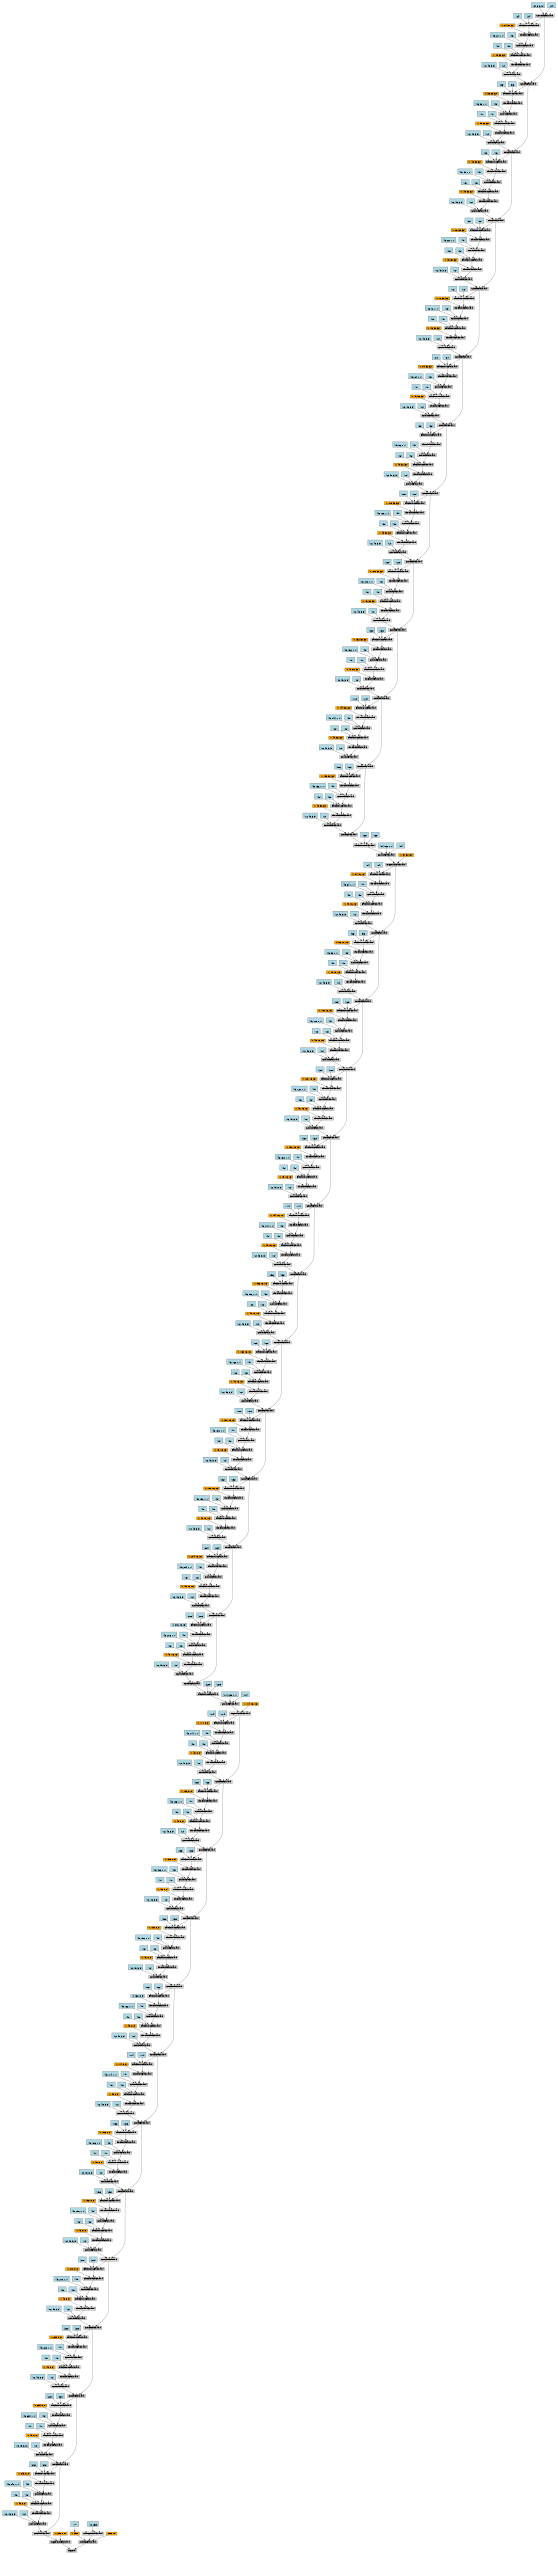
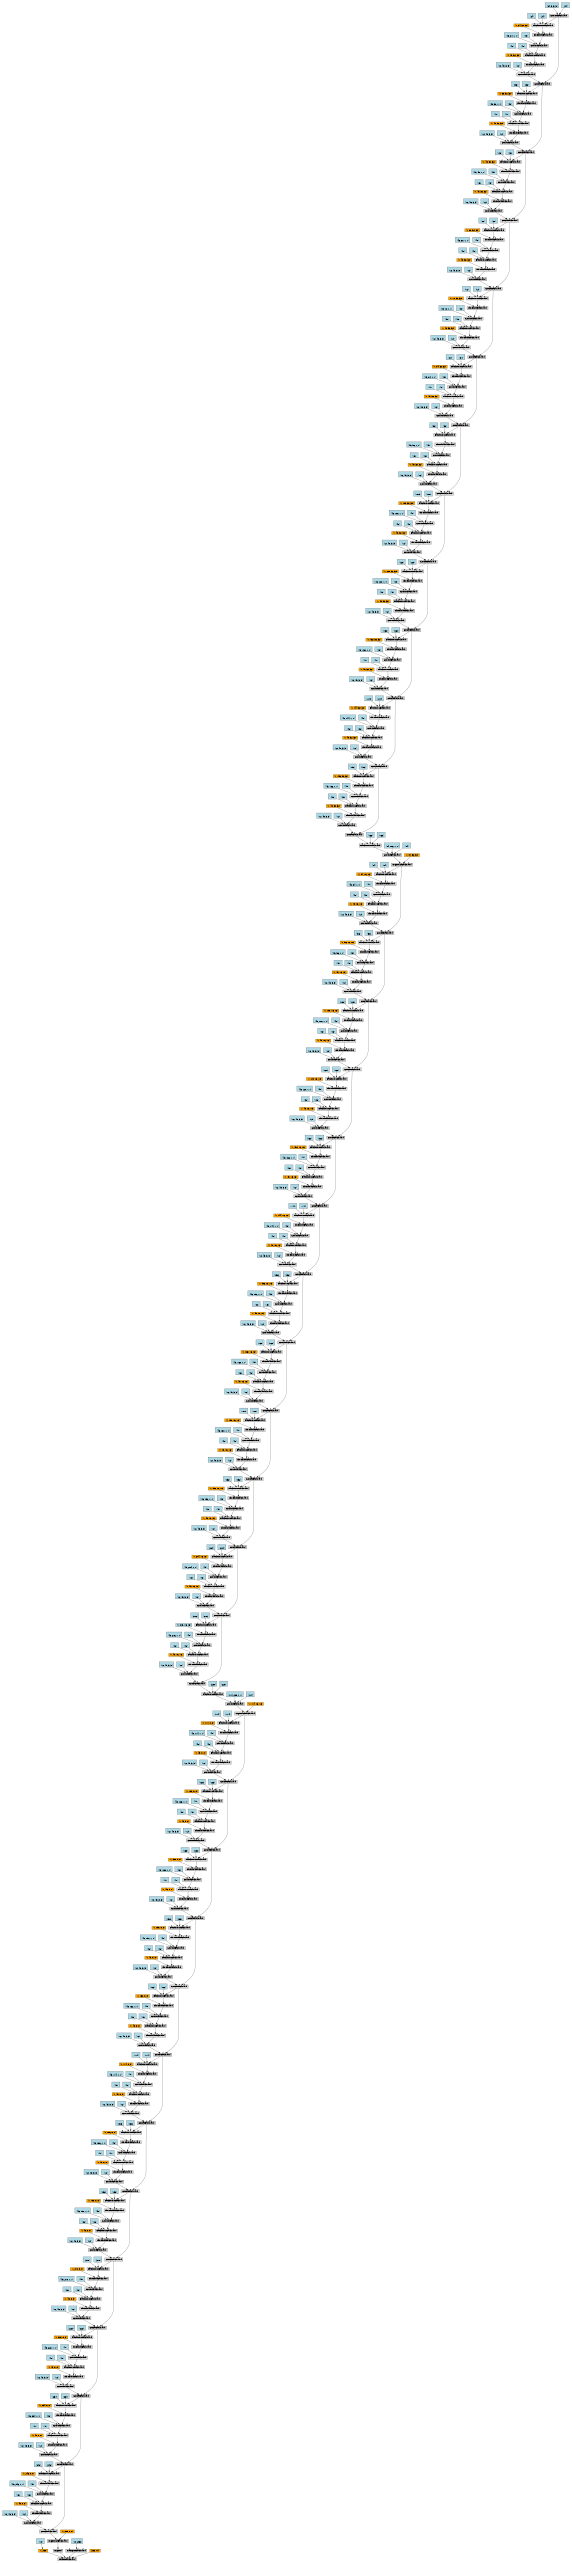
node "(1, 162, 8, 8)": fillcolor lightblue -> orange
edge "AddmmBackward" -> "AvgPool": reversed
